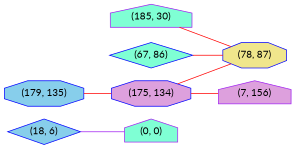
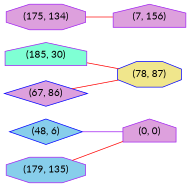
node "(67, 86)": fillcolor aquamarine -> plum
edge "(78, 87)" -- "(175, 134)": removed
node "(179, 135)": color blue -> purple
edge "(179, 135)" -- "(175, 134)": now "(179, 135)" -- "(0, 0)"
node "(175, 134)": color blue -> purple
node "(18, 6)": label "(18, 6)" -> "(48, 6)"
node "(0, 0)": fillcolor aquamarine -> plum
